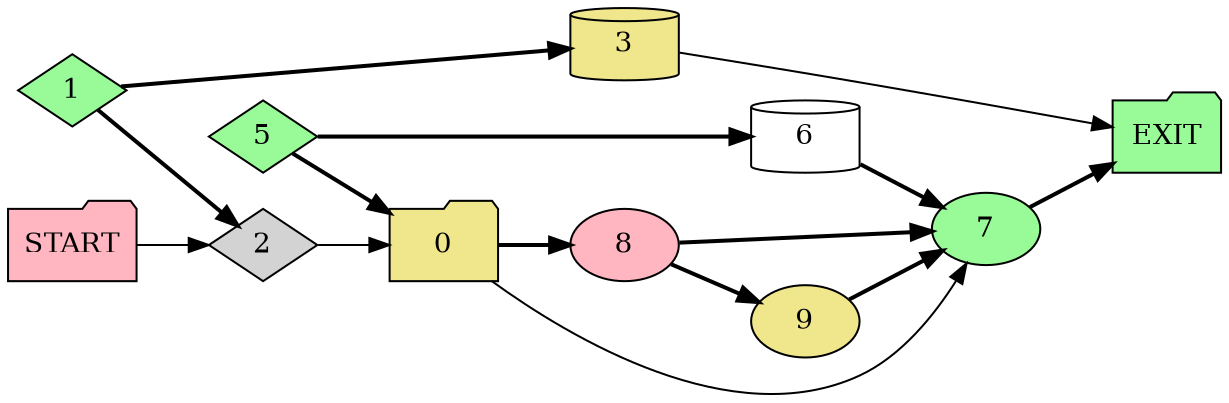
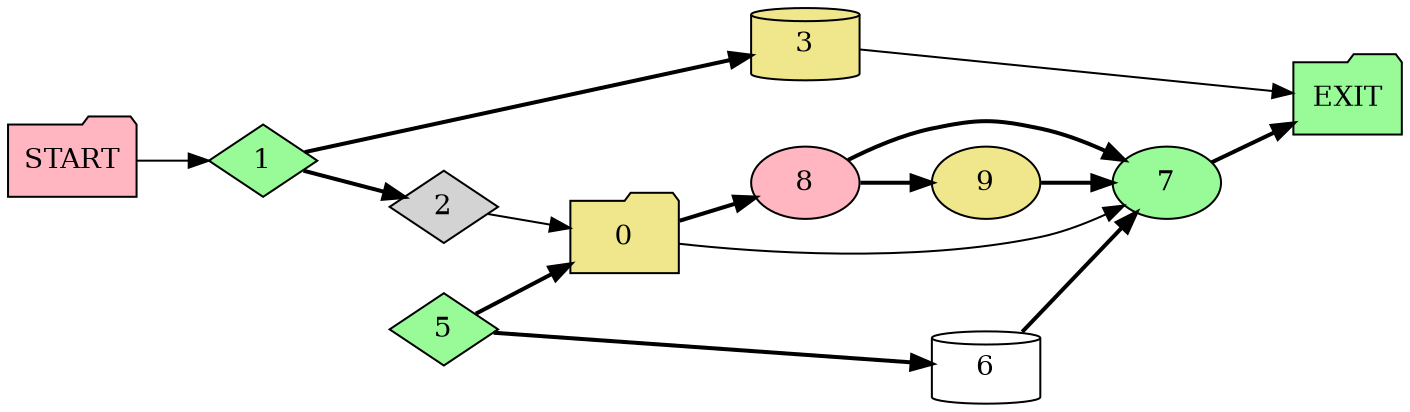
edge "START" -> "2": now "START" -> "1"
